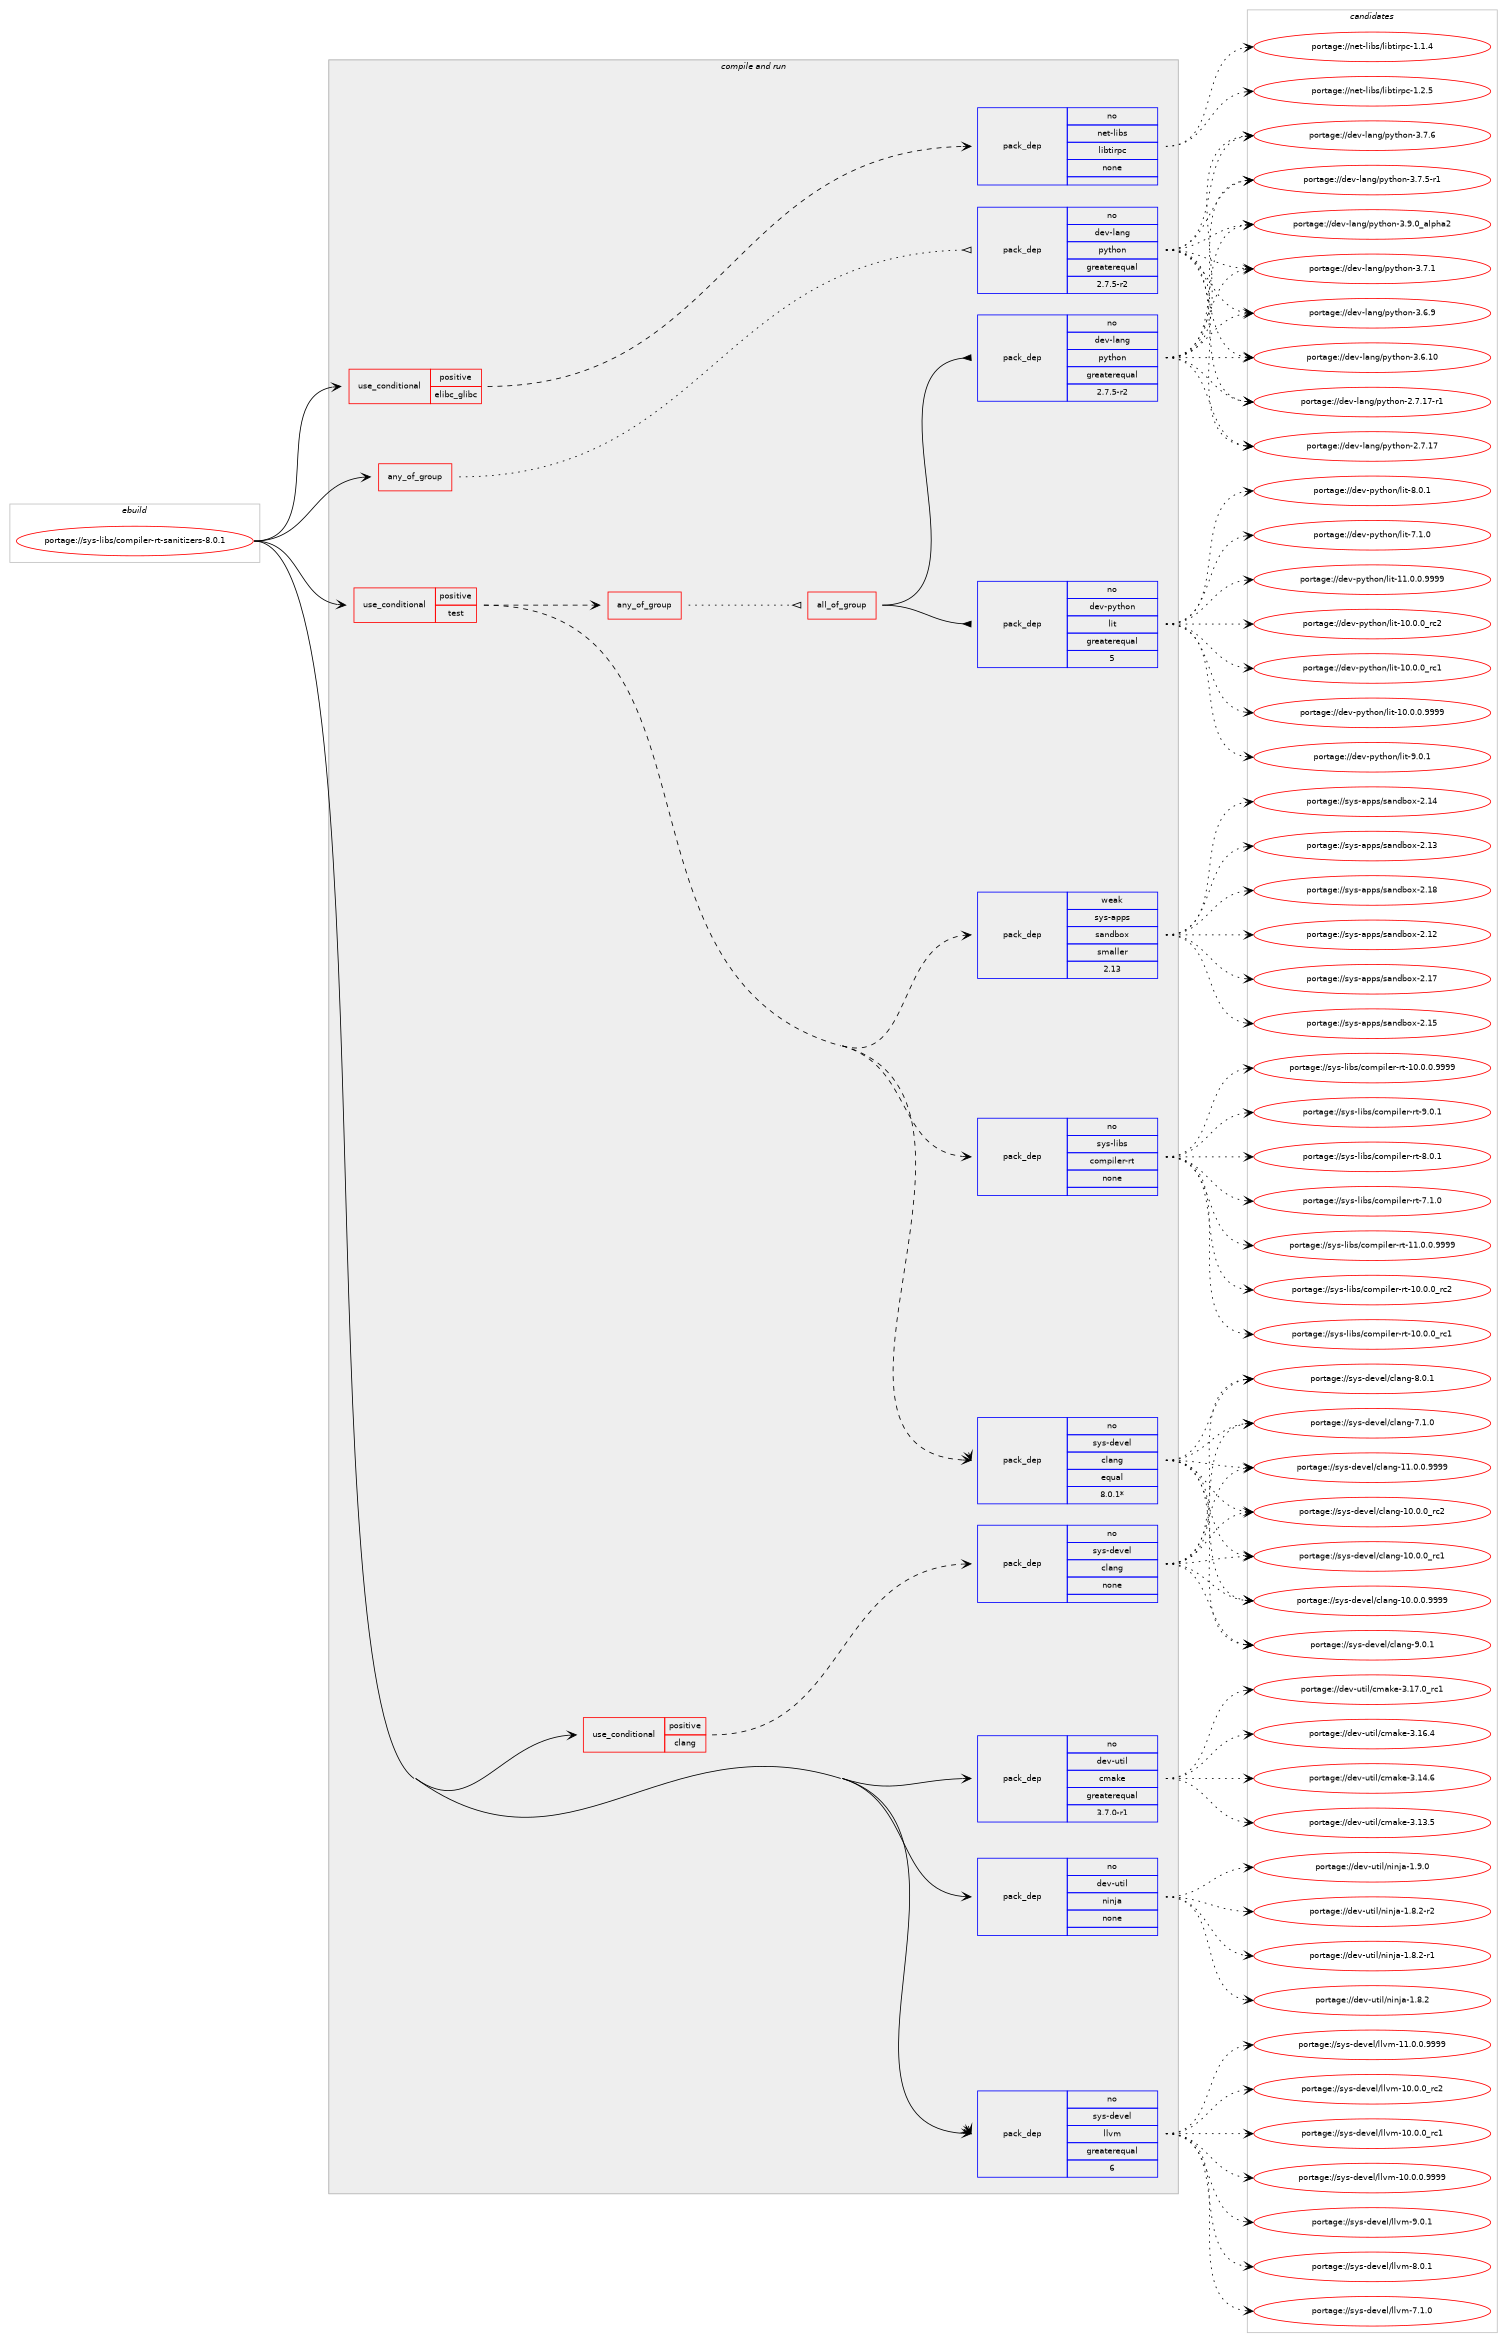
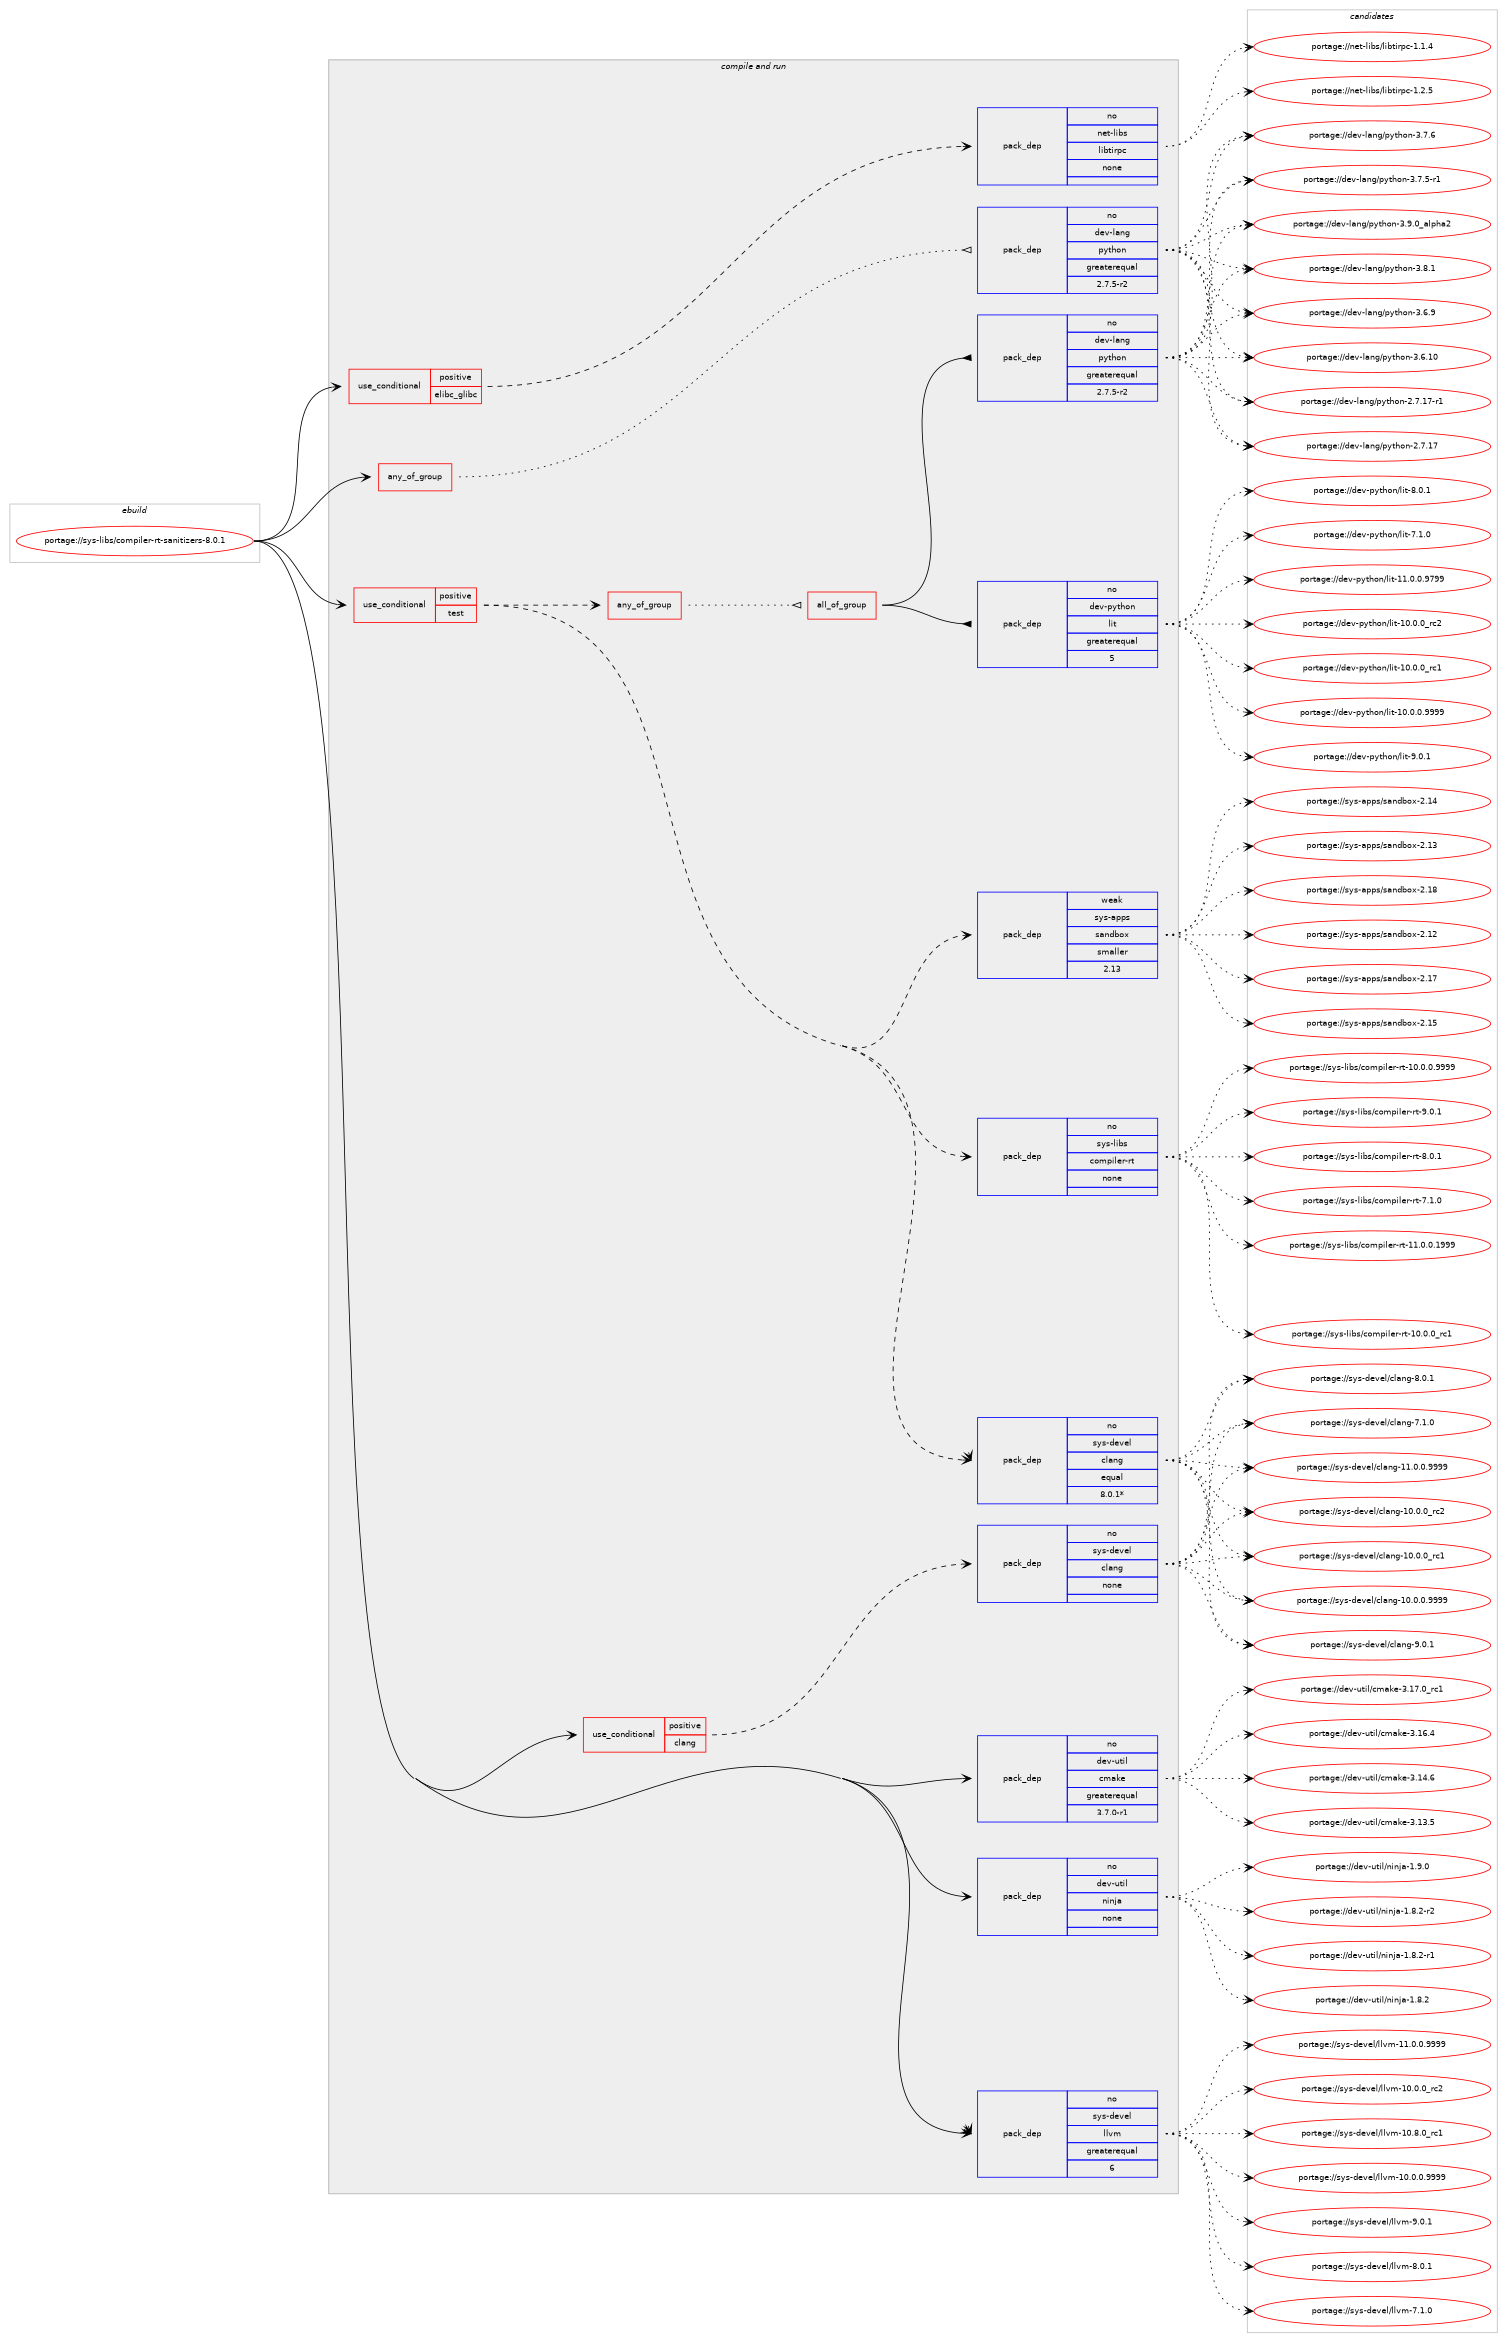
node "portage://dev-lang/python-3.7.1": label "portage://dev-lang/python-3.7.1" -> "portage://dev-lang/python-3.8.1"
node "portage://dev-python/lit-11.0.0.9999": label "portage://dev-python/lit-11.0.0.9999" -> "portage://dev-python/lit-11.0.0.9799"
node "portage://sys-libs/compiler-rt-11.0.0.9999": label "portage://sys-libs/compiler-rt-11.0.0.9999" -> "portage://sys-libs/compiler-rt-11.0.0.1999"
node "portage://sys-libs/compiler-rt-10.0.0_rc2": removed
node "portage://sys-devel/llvm-10.0.0_rc1": label "portage://sys-devel/llvm-10.0.0_rc1" -> "portage://sys-devel/llvm-10.8.0_rc1"
